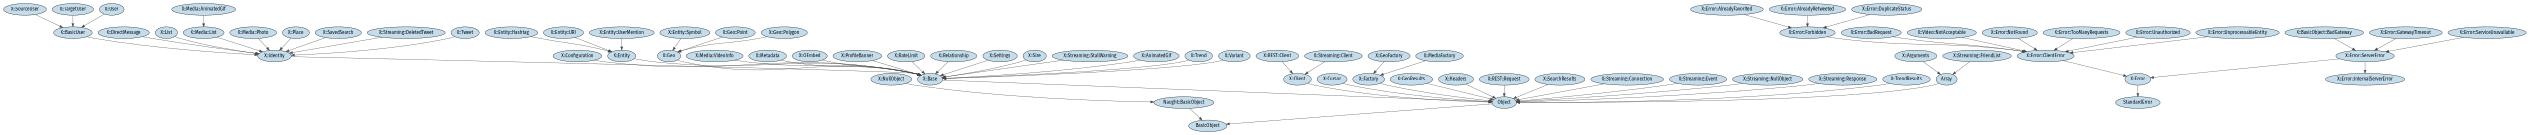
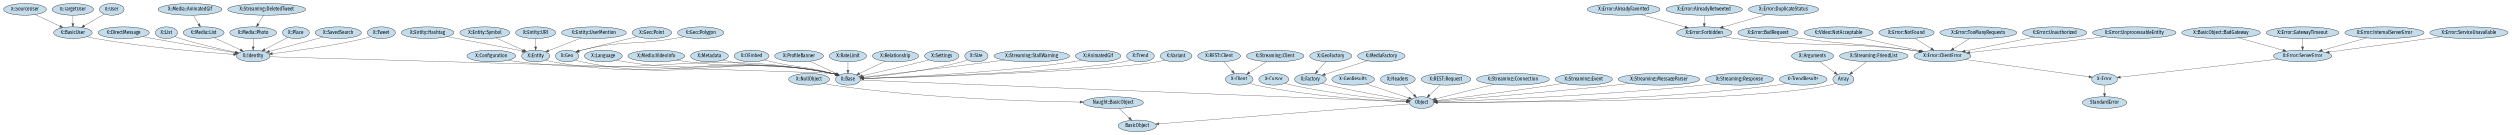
edge "X::Entity::Symbol" -> "X::Geo": now "X::Entity::Symbol" -> "X::Entity"
edge "X::Streaming::DeletedTweet" -> "X::Identity": now "X::Streaming::DeletedTweet" -> "X::Media::Photo"
node "X::Language": added
edge "X::Error::ServerError" -> "X::Error::InternalServerError": reversed
node "X::SearchResults": removed
node "X::Streaming::NullObject": label "X::Streaming::NullObject" -> "X::Streaming::MessageParser"
